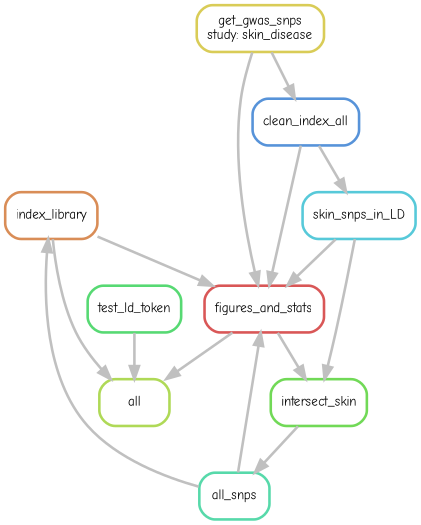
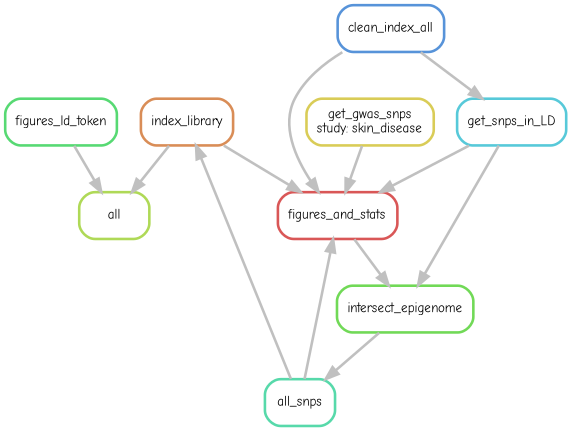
edge "get_gwas_snps study: skin_disease" -> "clean_index_all": removed
node "skin_snps_in_LD": label "skin_snps_in_LD" -> "get_snps_in_LD"
node "test_ld_token": label "test_ld_token" -> "figures_ld_token"
edge "figures_and_stats" -> "all": removed
node "intersect_skin": label "intersect_skin" -> "intersect_epigenome"
